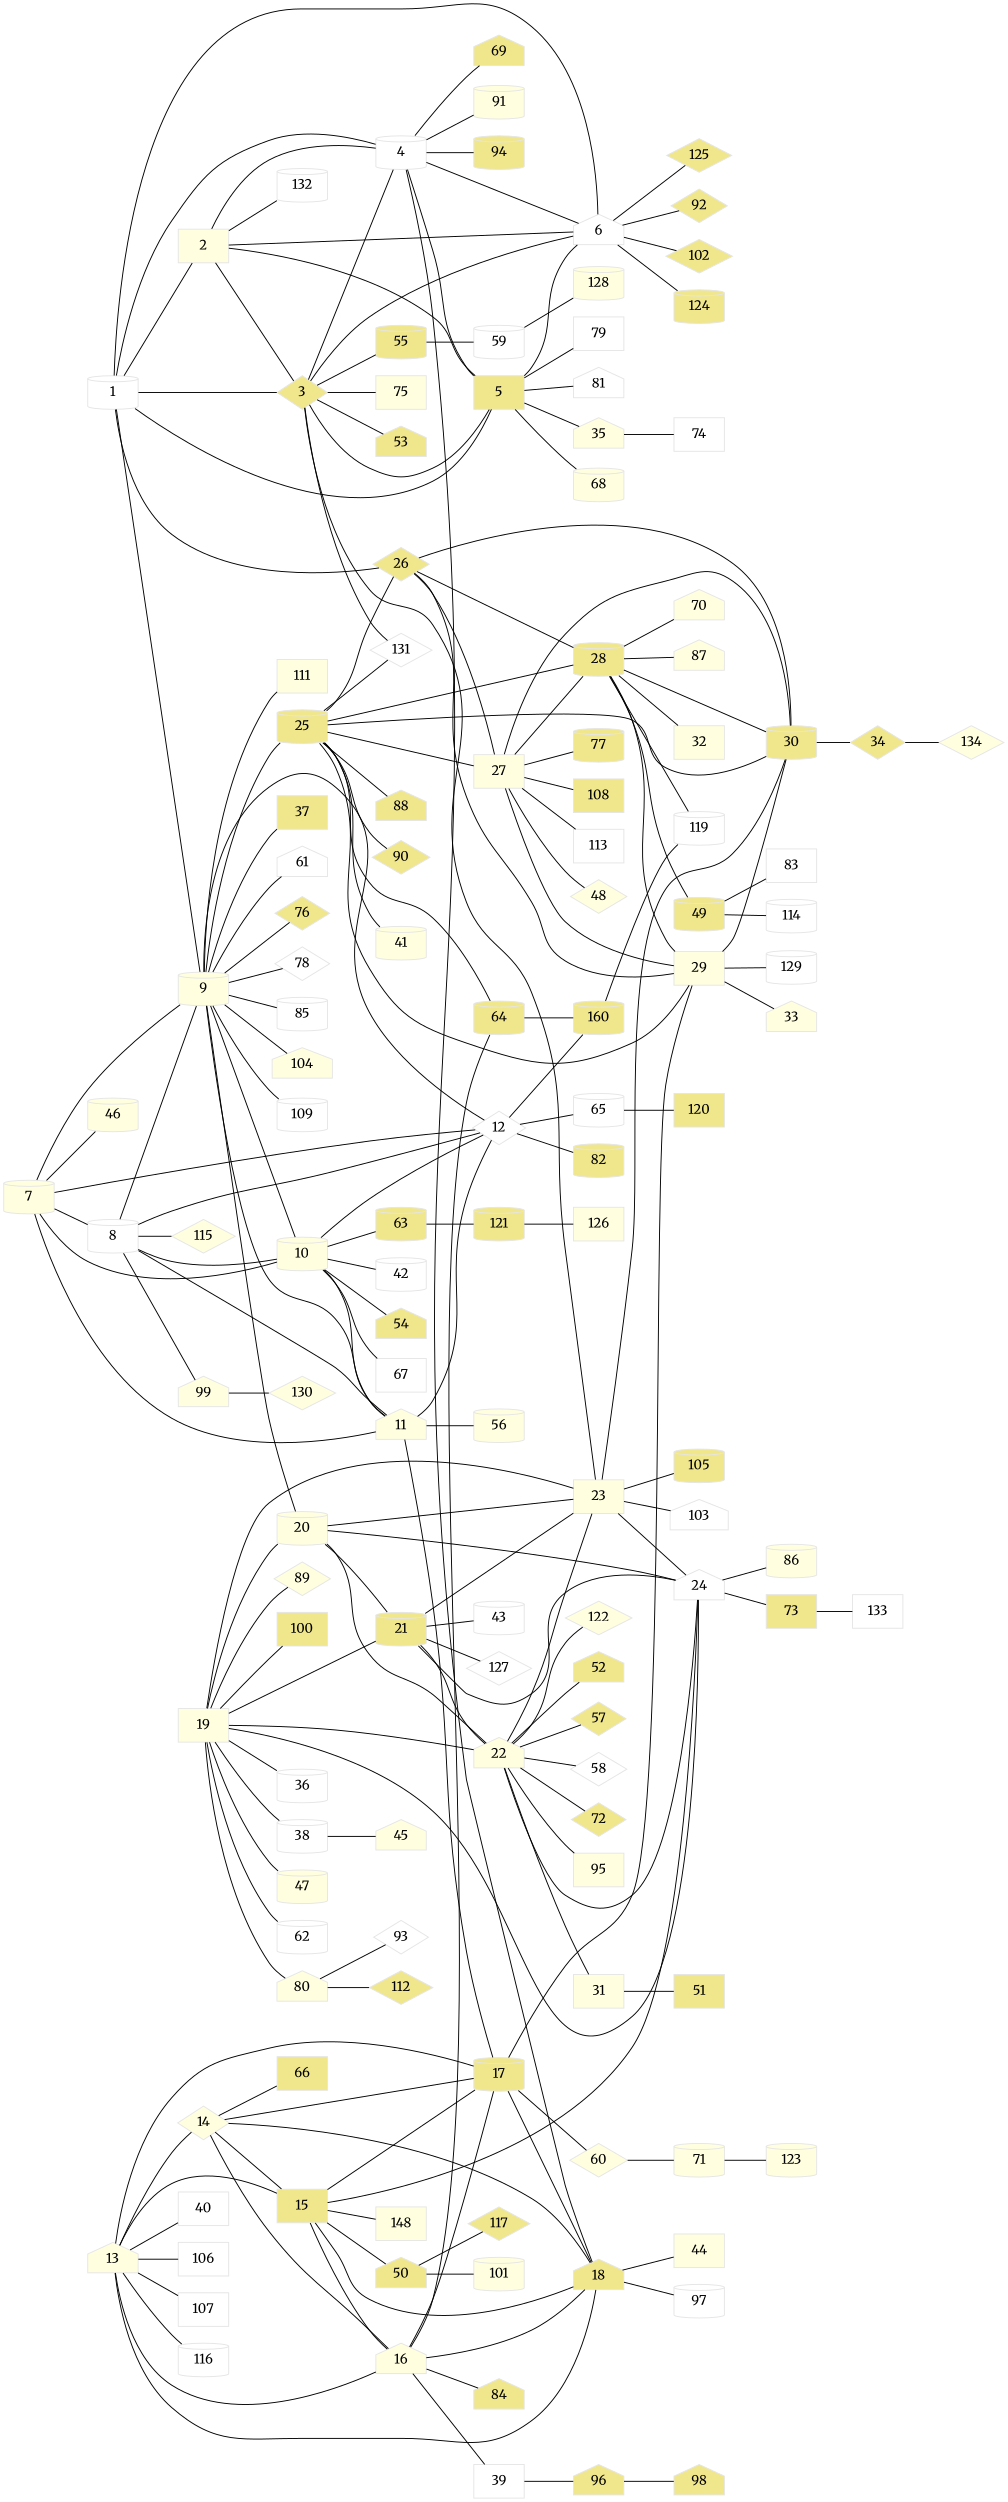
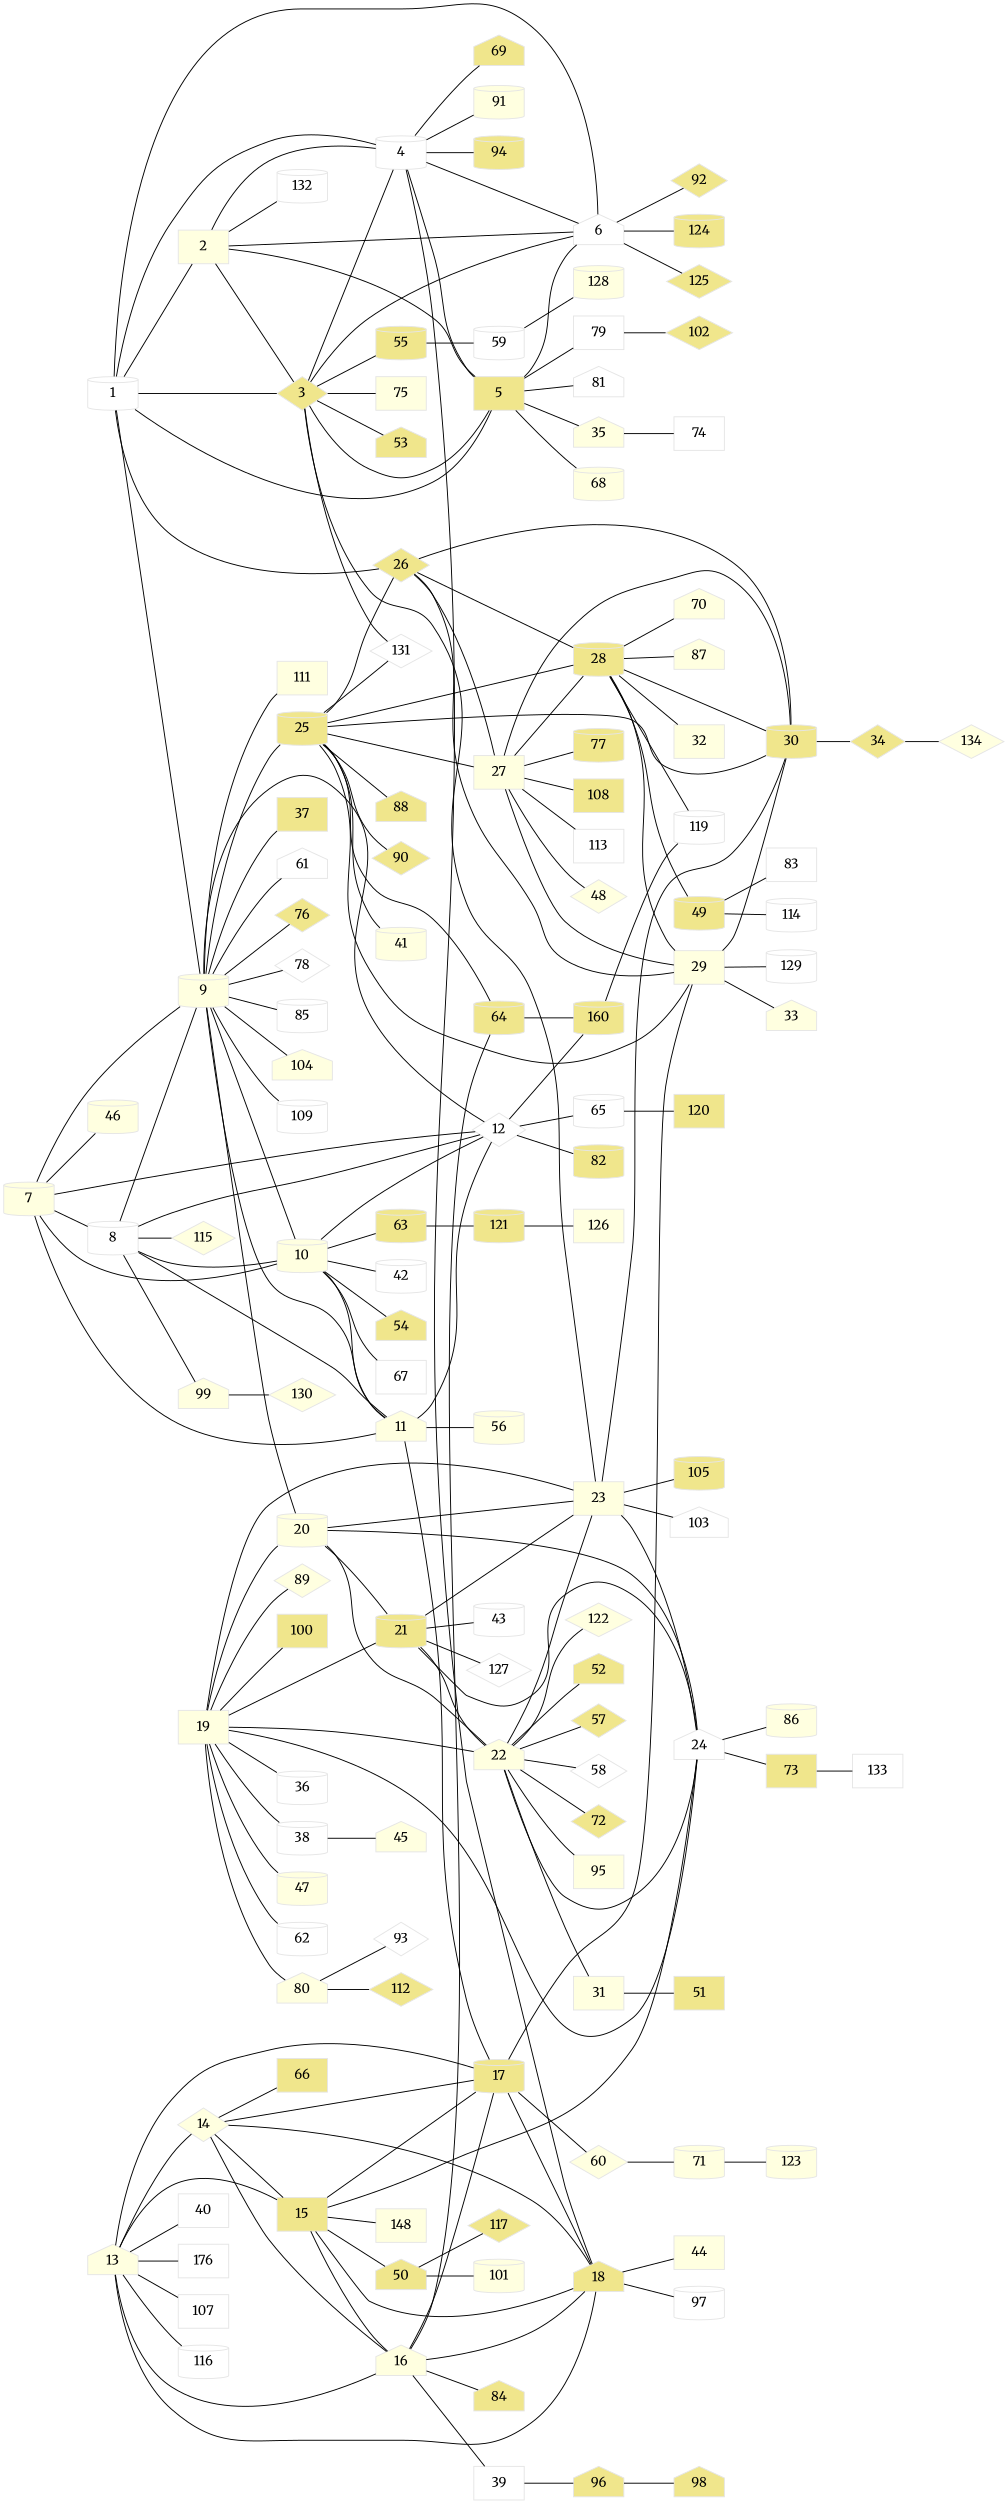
edge "6" -- "102": now "79" -- "102"
node "106": label "106" -> "176"
